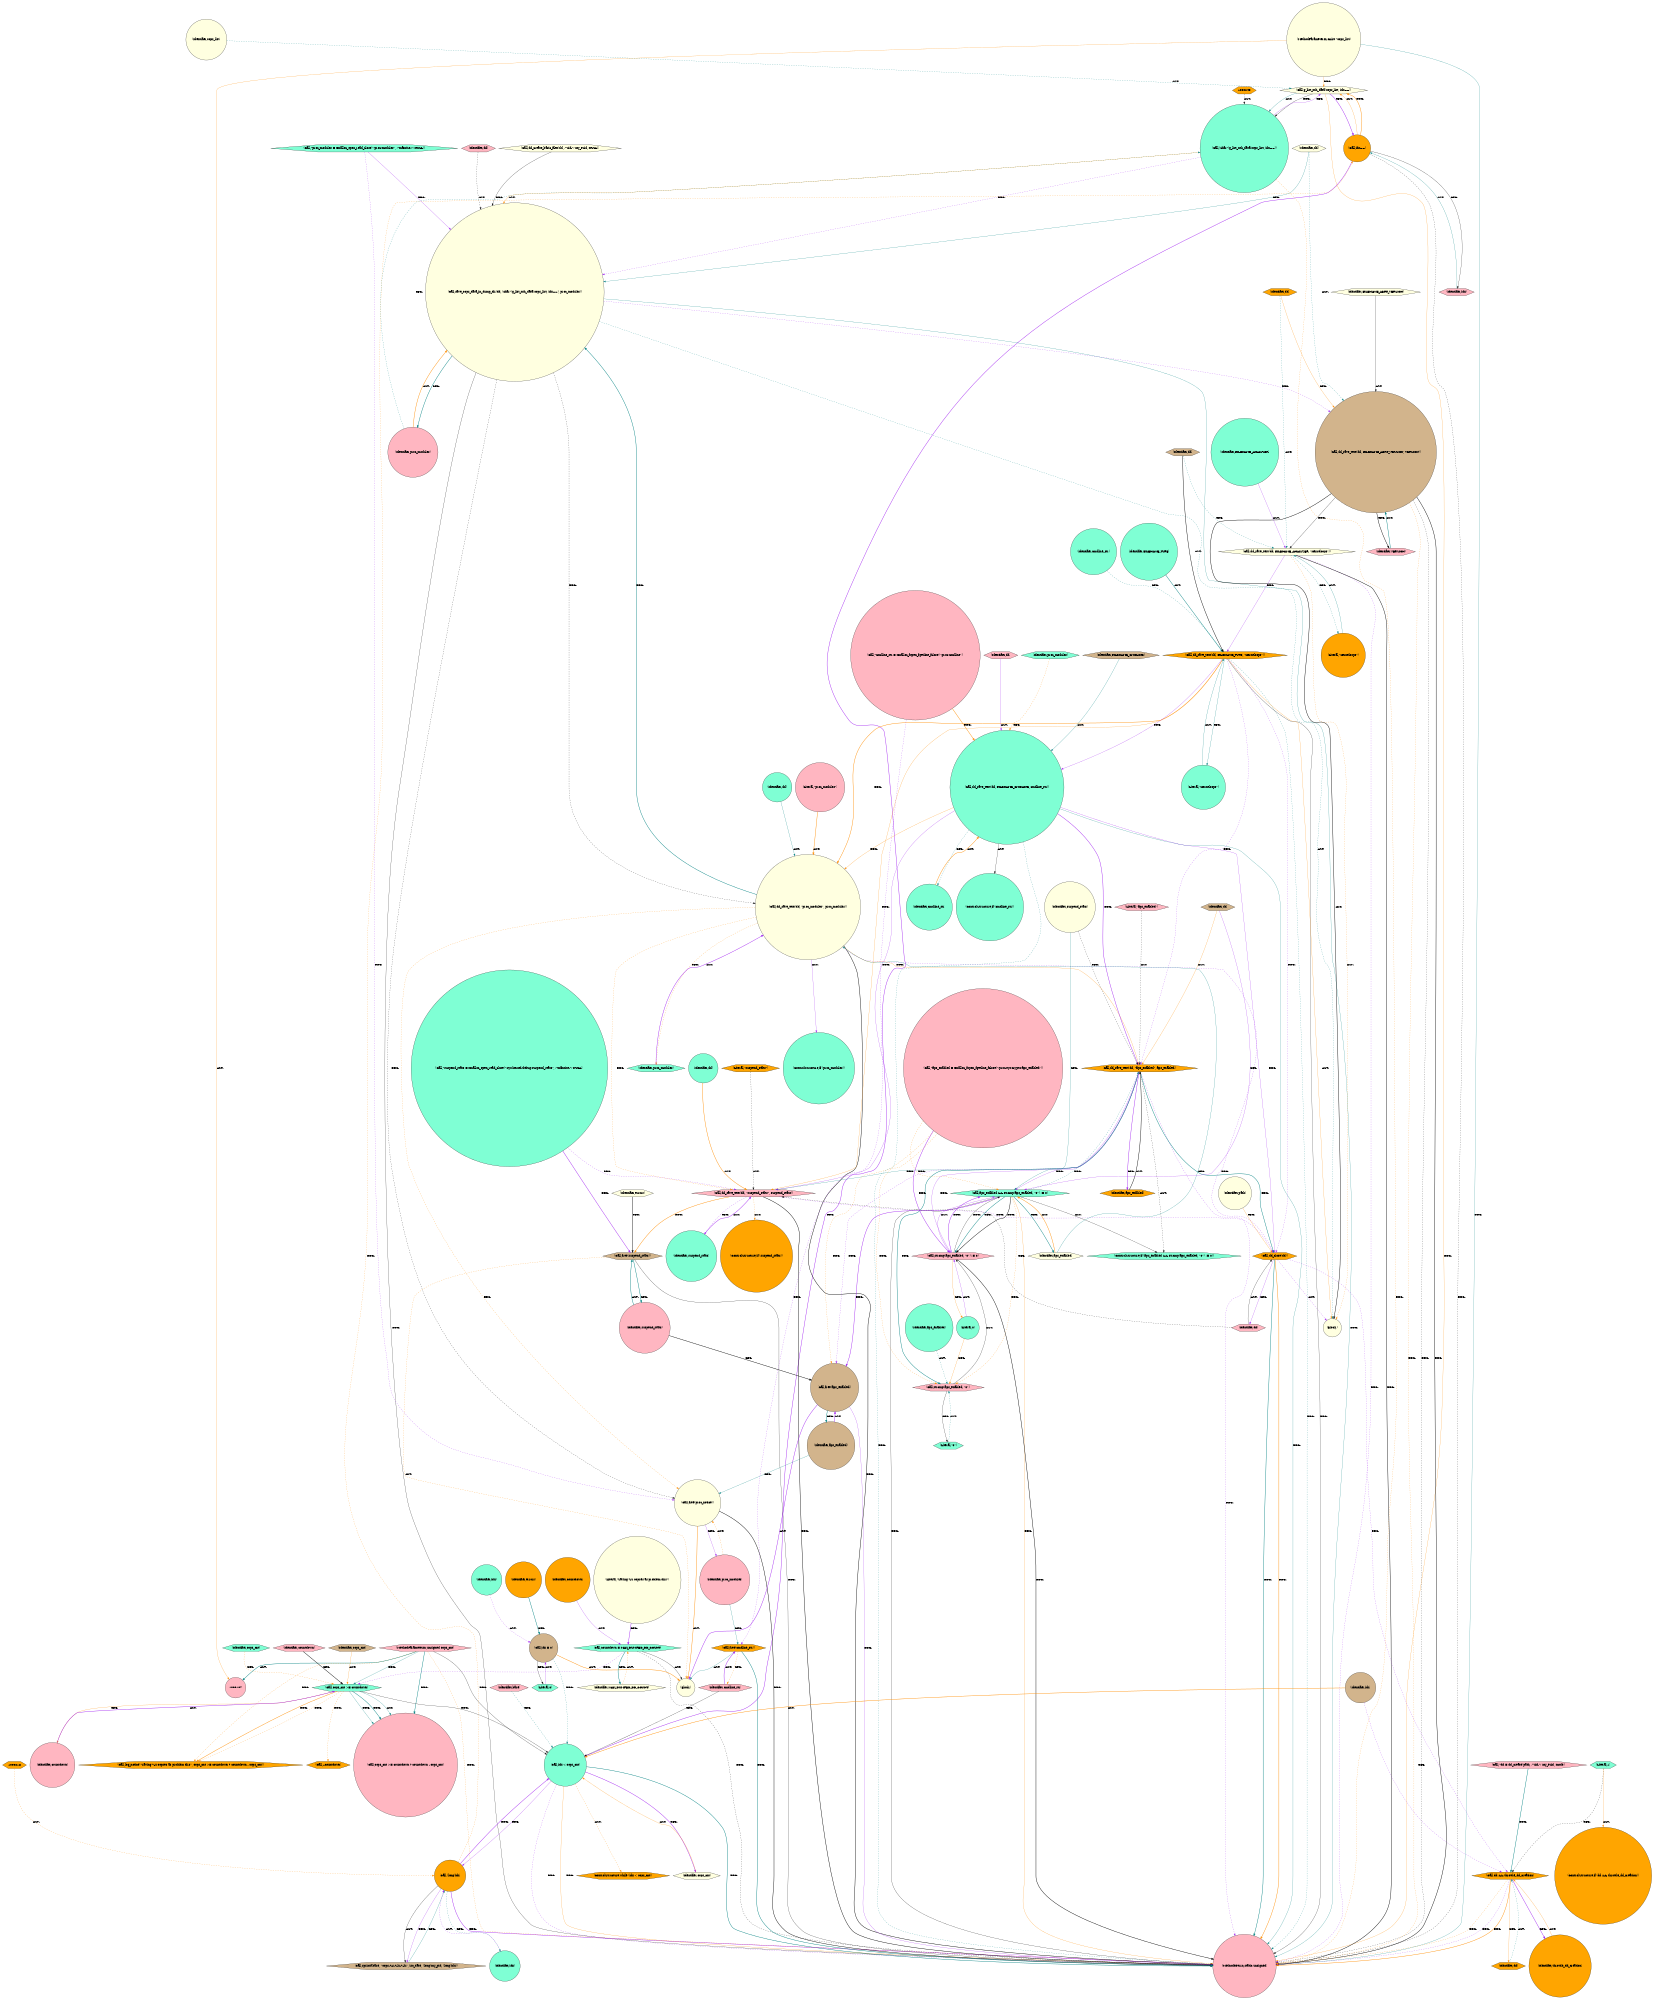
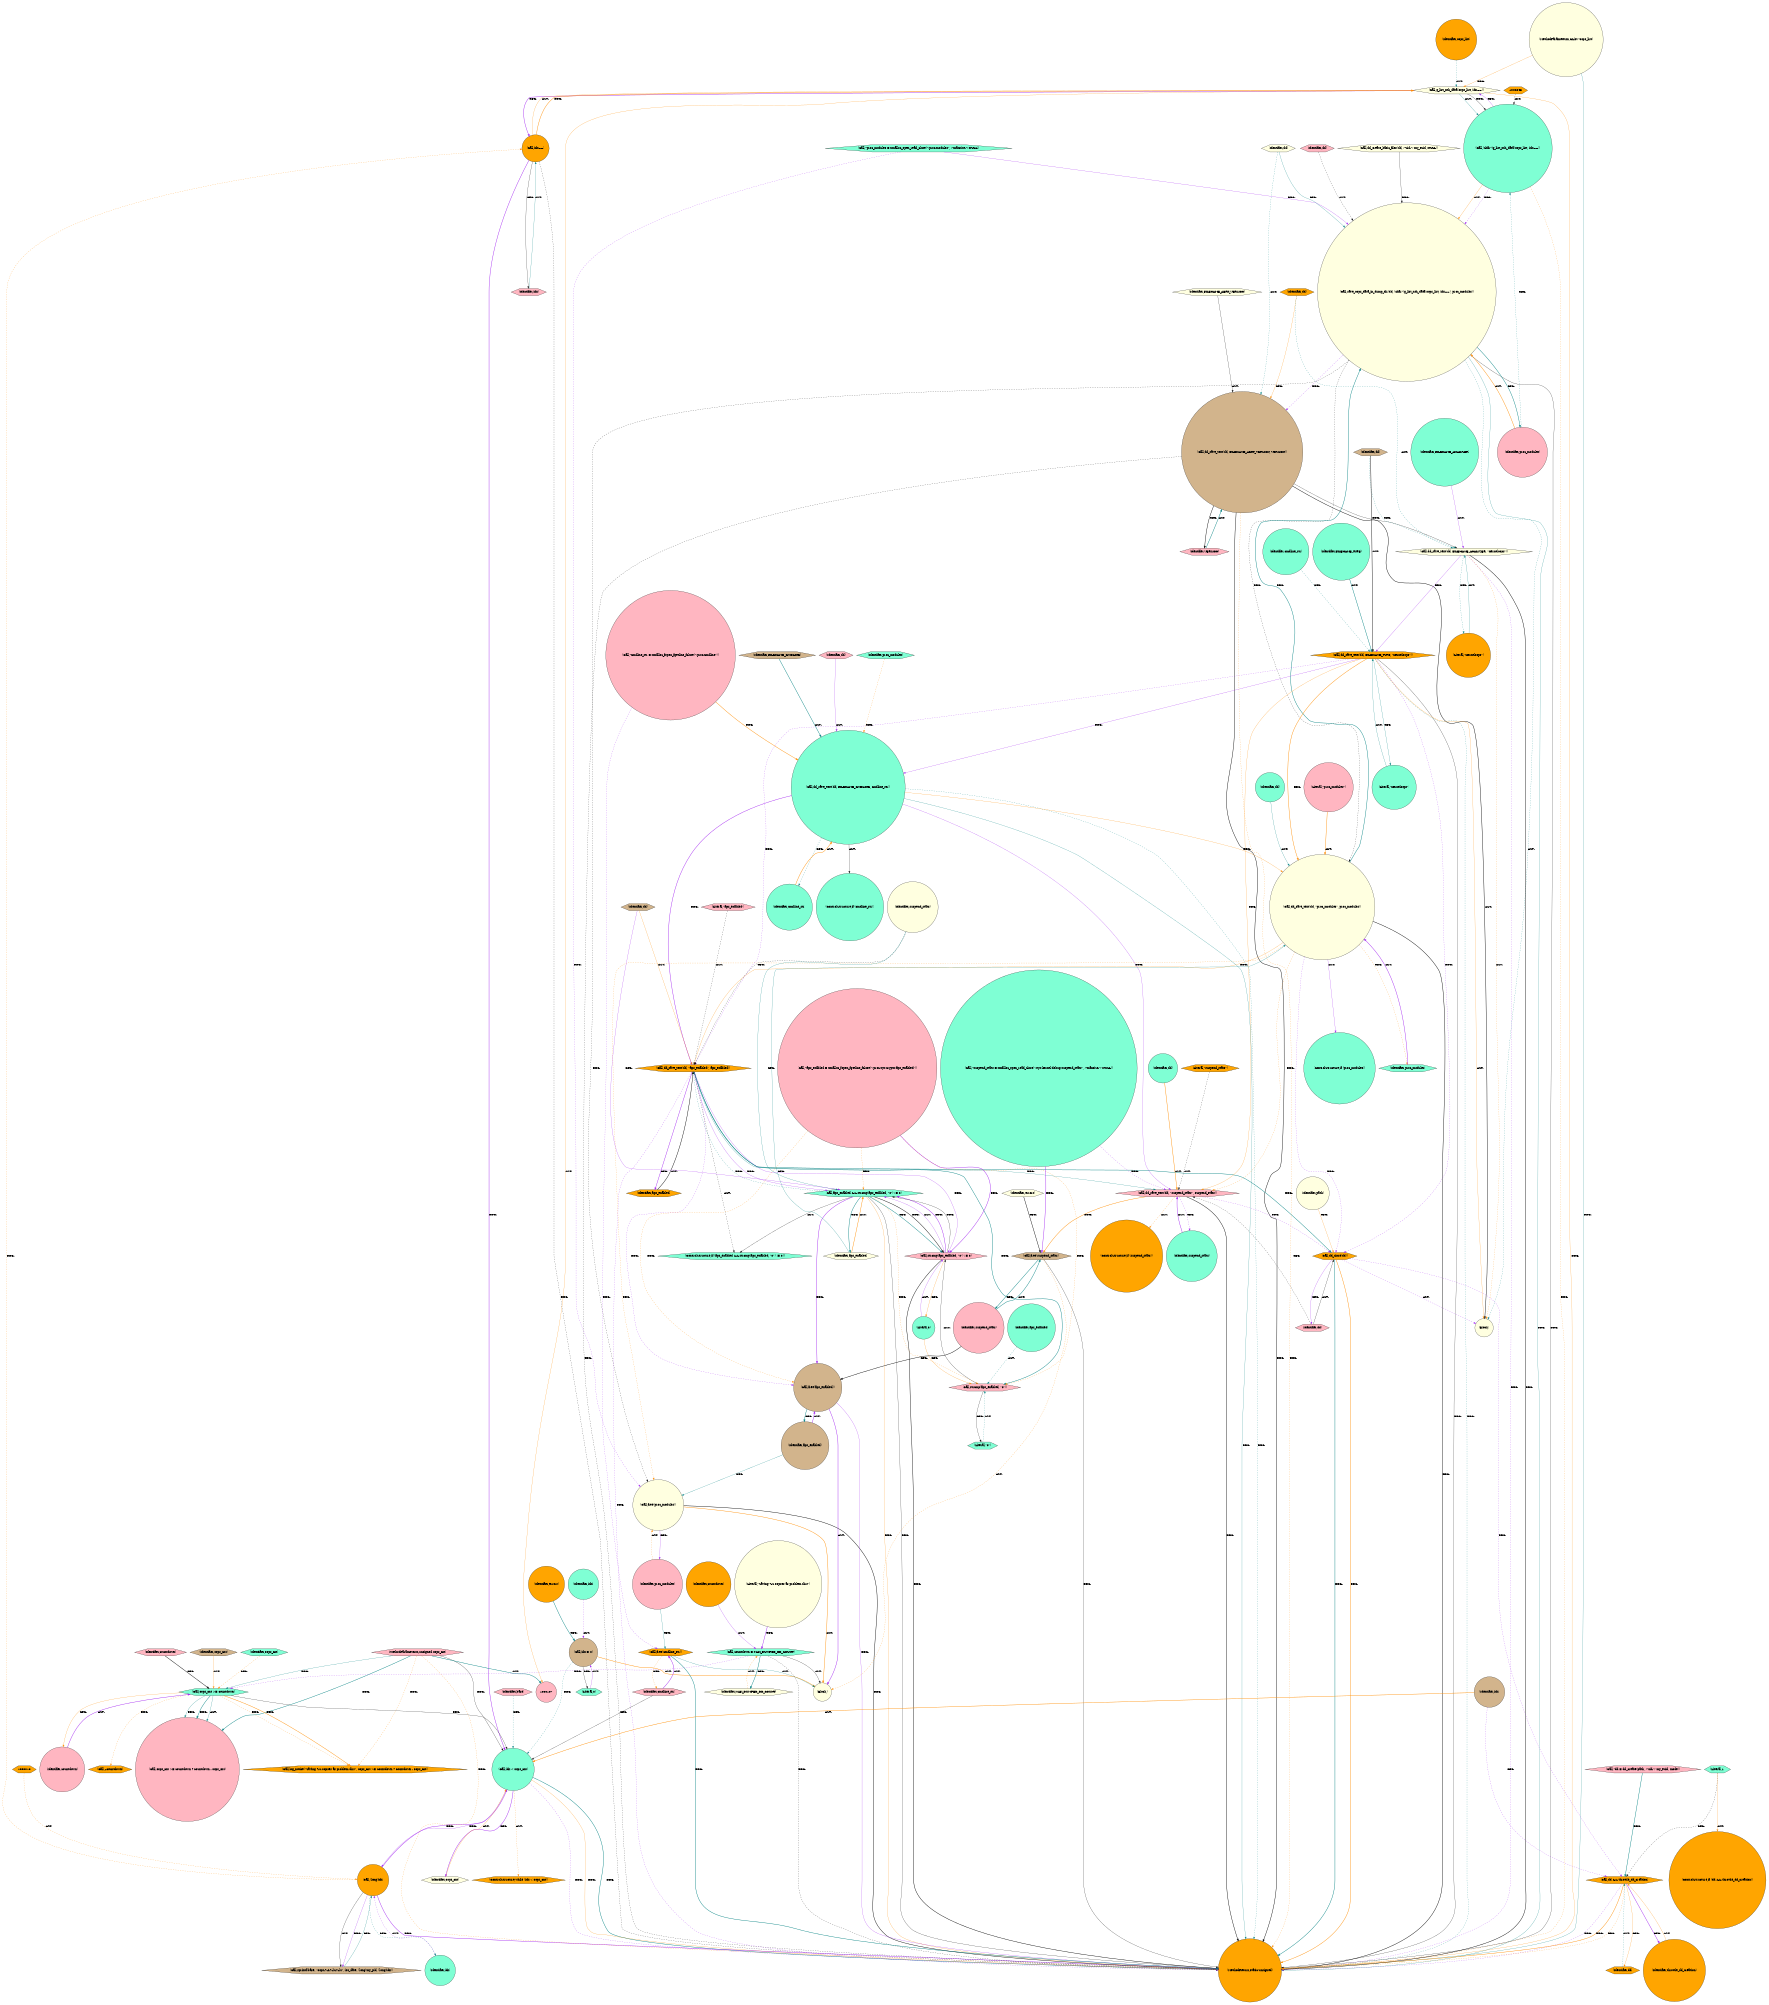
node "(Identifier,oops_list)": fillcolor lightyellow -> orange
edge "(MethodParameterIn,GList *oops_list)" -> "1000107": now "(Call,g_list_nth_data(oops_list, idx++))" -> "1000107"
edge "(Identifier,FILENAME_CMDLINE)" -> "(Call,dd_save_text(dd, FILENAME_CMDLINE, cmdline_str))": style solid -> bold
edge "(Call,dd_save_text(dd, FILENAME_CMDLINE, cmdline_str))" -> "(Call,dd_close(dd))": removed, label "DDG:"
node "(Call,free(proc_notice))": label "(Call,free(proc_notice))" -> "(Call,free(proc_modules))"
node "(MethodReturn,static unsigned)": fillcolor lightpink -> orange
